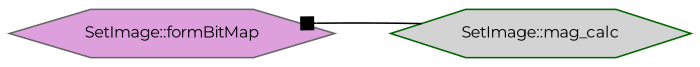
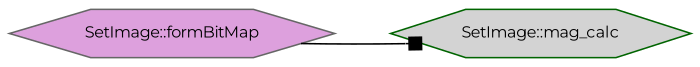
edge "SetImage::mag_calc" -> "SetImage::formBitMap": reversed
